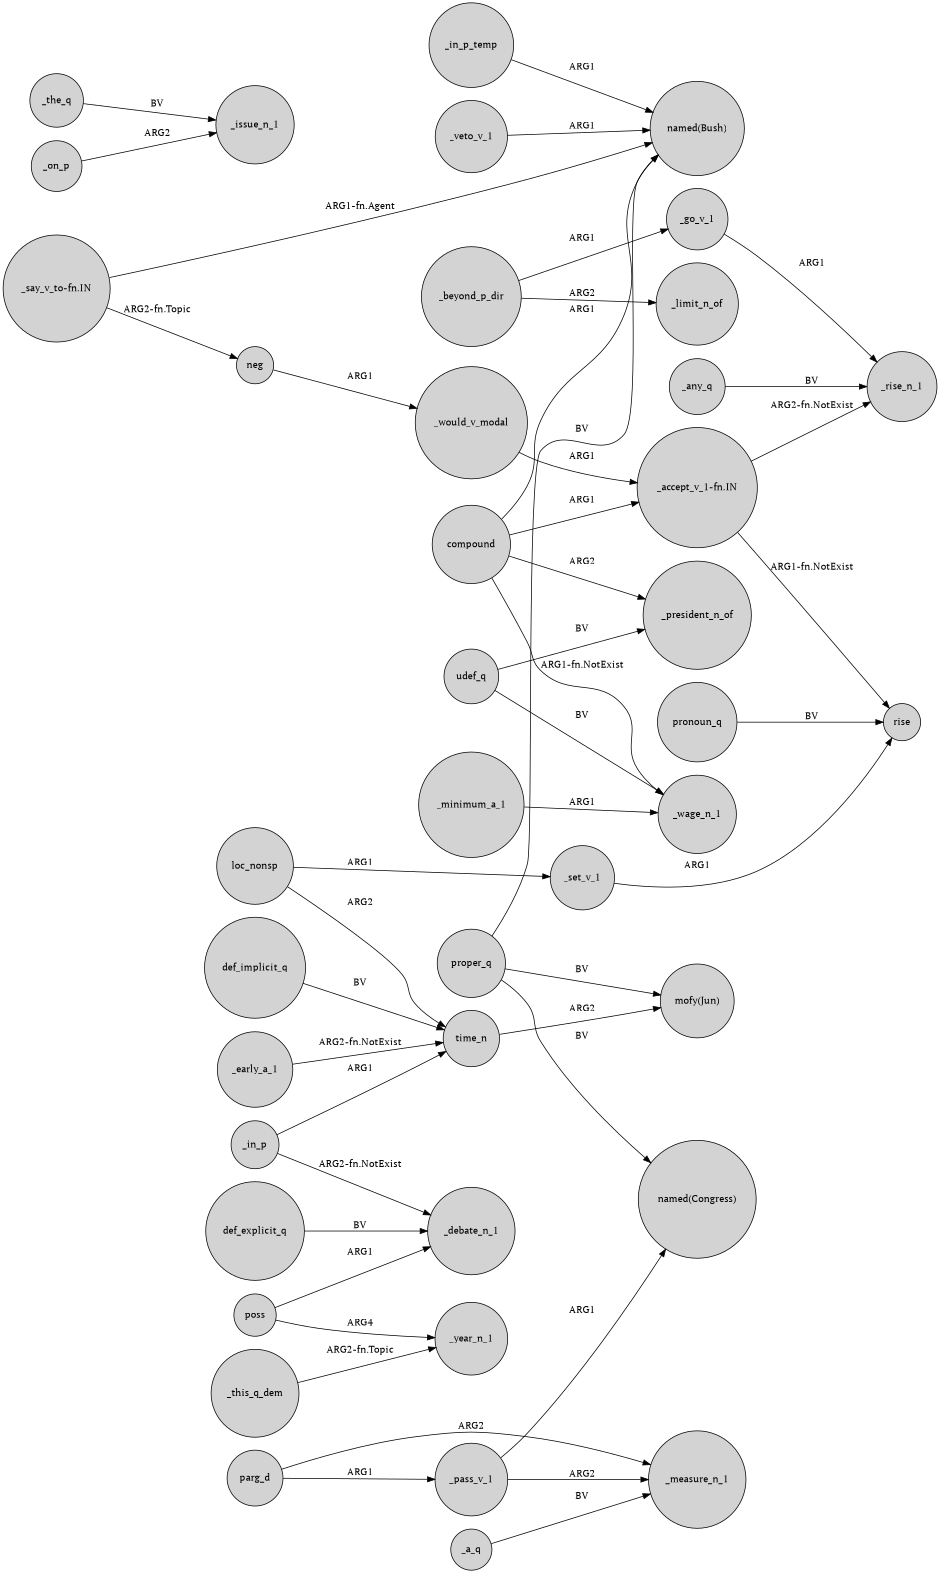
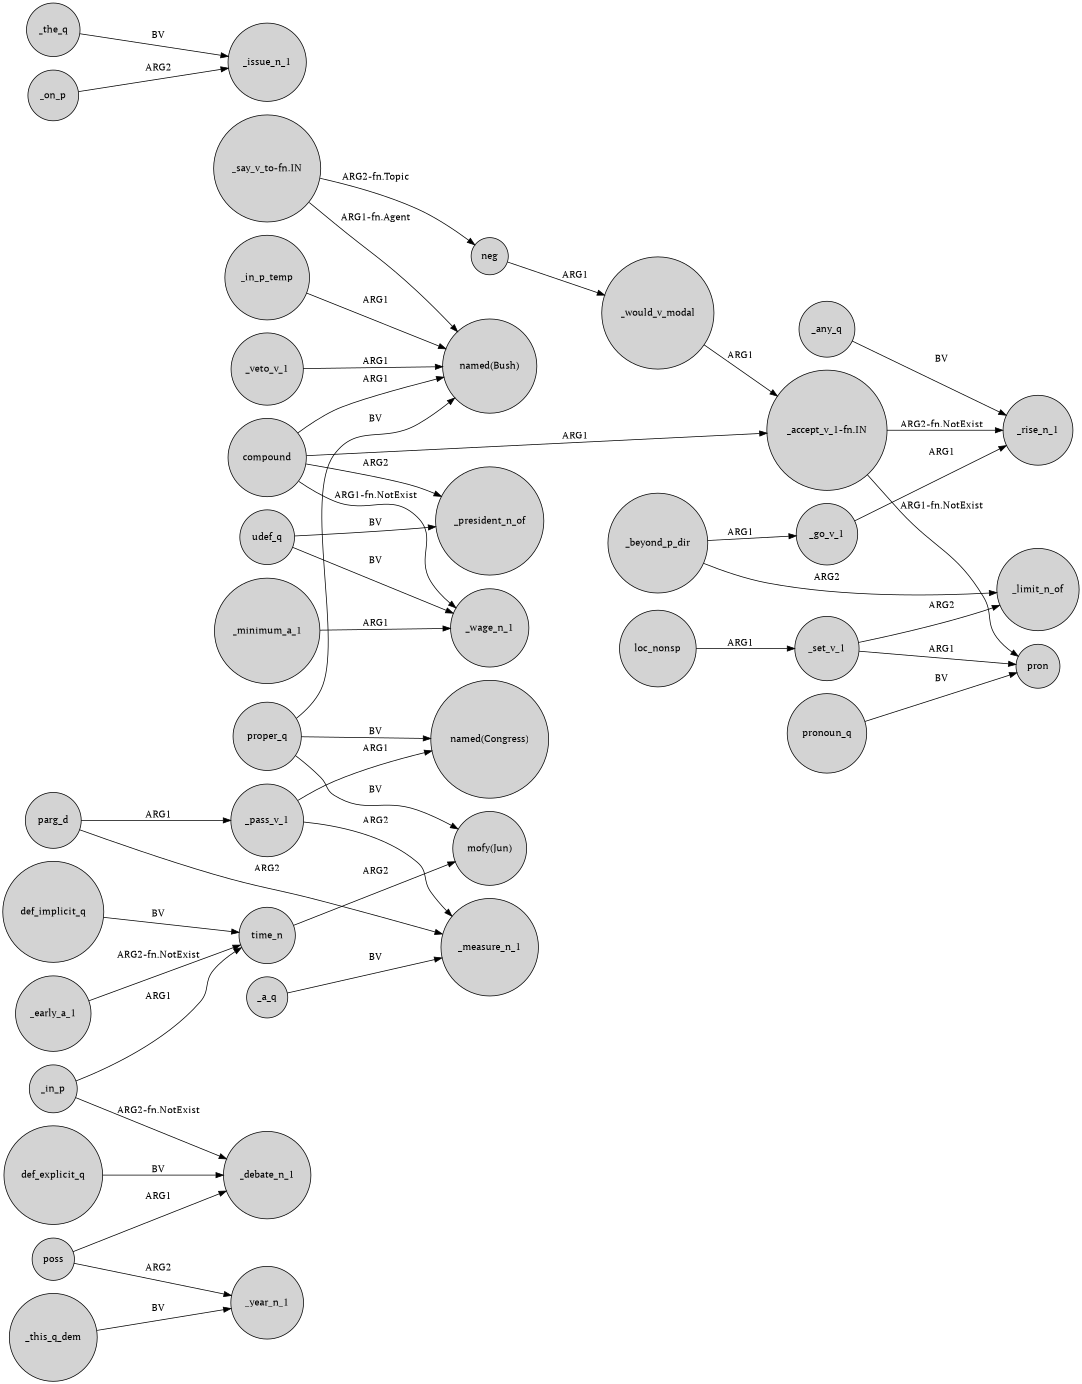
edge "_set_v_1" -> "_limit_n_of": added, label "ARG2"
node "rise": label "rise" -> "pron"
edge "loc_nonsp" -> "time_n": removed, label "ARG2"
edge "poss" -> "_year_n_1": label "ARG4" -> "ARG2"
edge "_this_q_dem" -> "_year_n_1": label "ARG2-fn.Topic" -> "BV"
